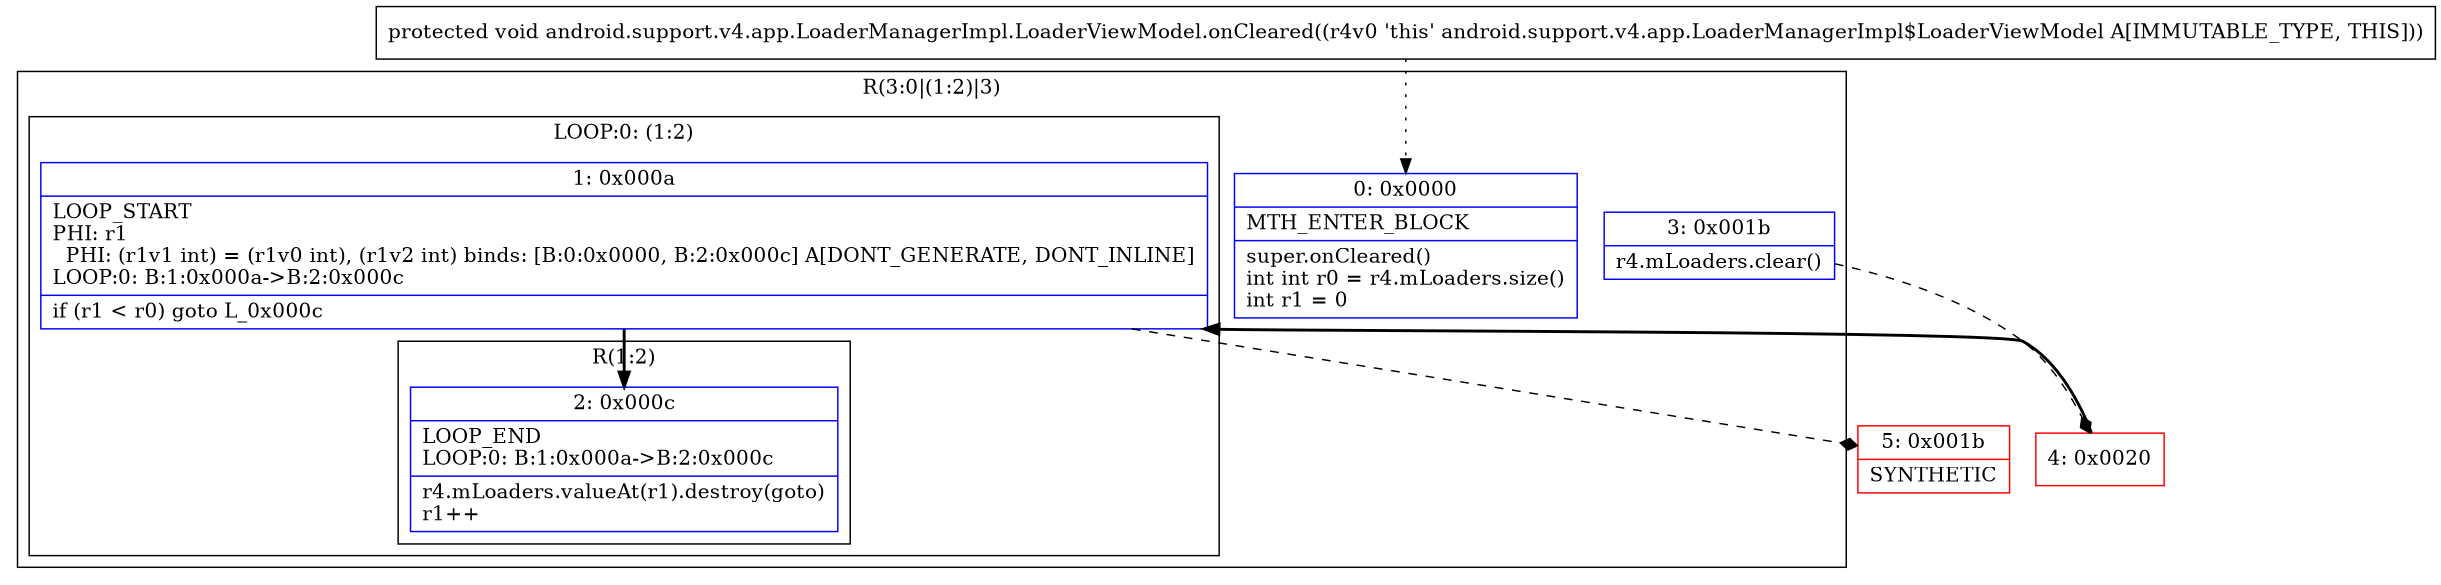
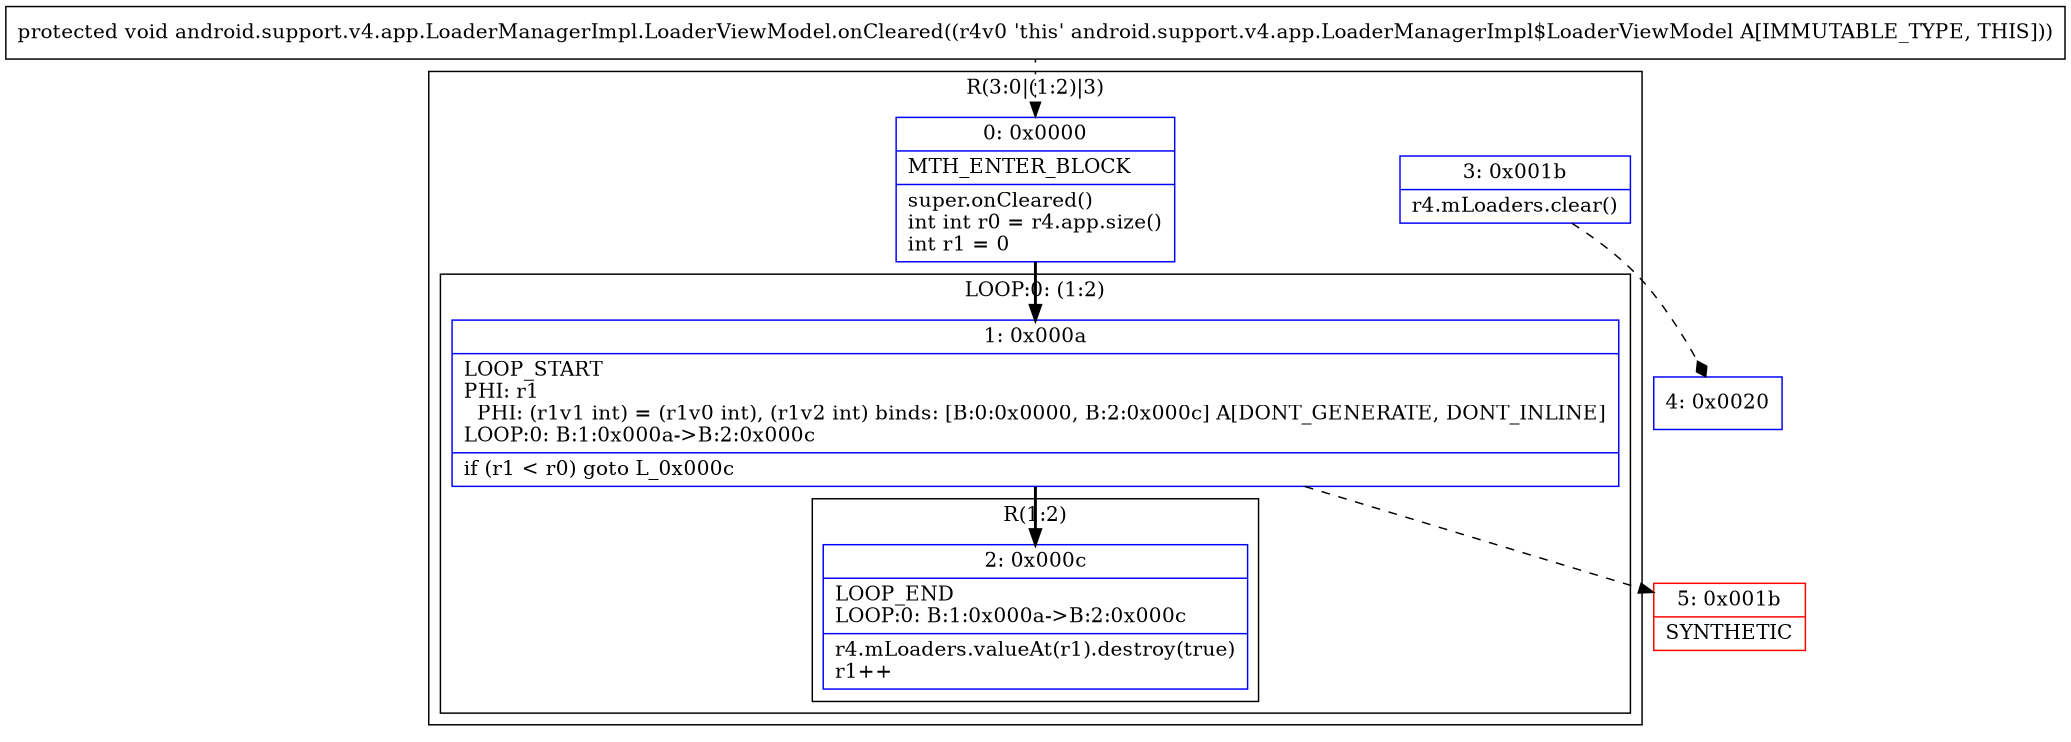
node "0: 0x0000": text "int int r0 = r4.mLoaders.size()" -> "int int r0 = r4.app.size()"
edge "4: 0x0020" -> "1: 0x000a": now "0: 0x0000" -> "1: 0x000a"
edge "1: 0x000a" -> "5: 0x001b": arrowhead diamond -> normal
node "4: 0x0020": color red -> blue
node "2: 0x000c": text "r4.mLoaders.valueAt(r1).destroy(goto)" -> "r4.mLoaders.valueAt(r1).destroy(true)"
